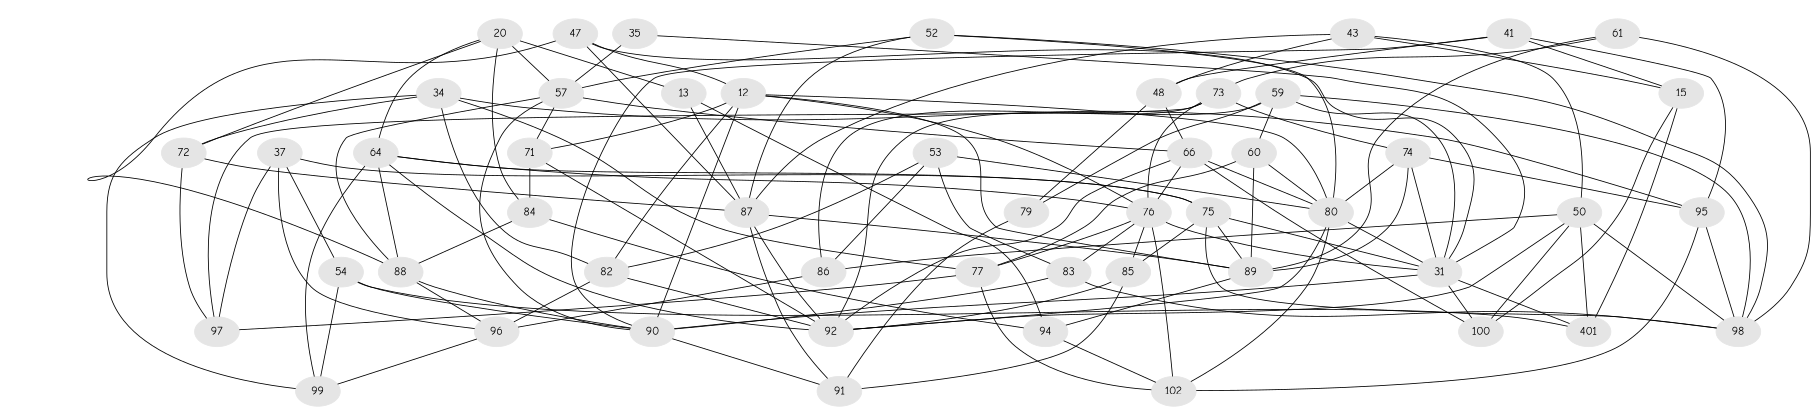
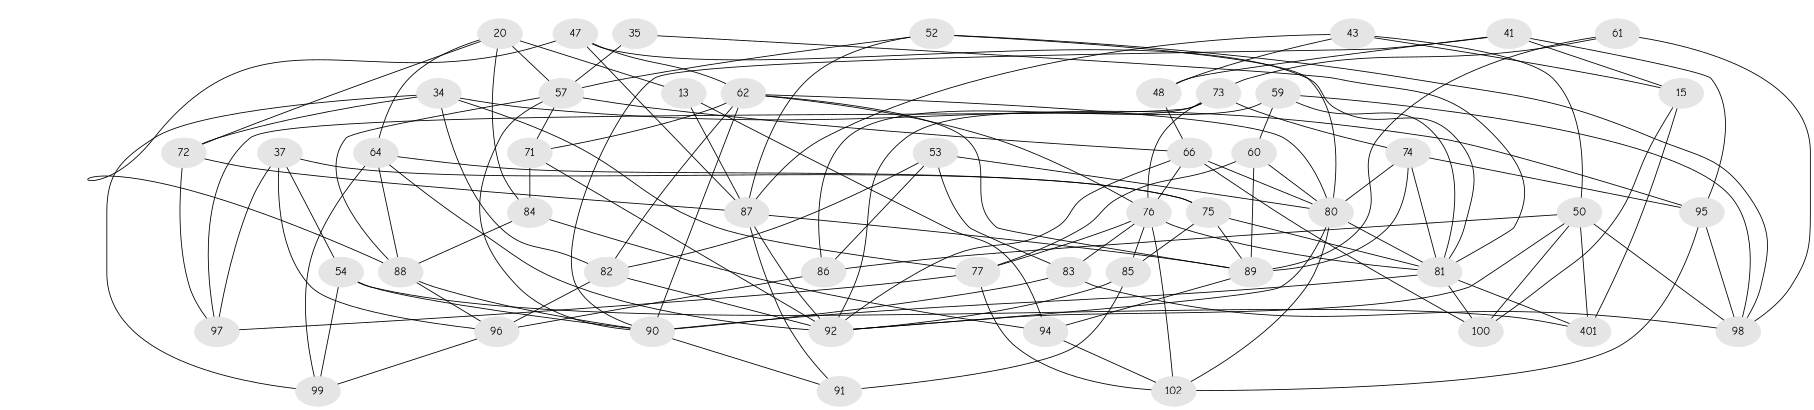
node "12": label "12" -> "62"
edge "64" -- "76": removed
node "79": removed
node "31": label "31" -> "81"
edge "75" -- "98": removed
